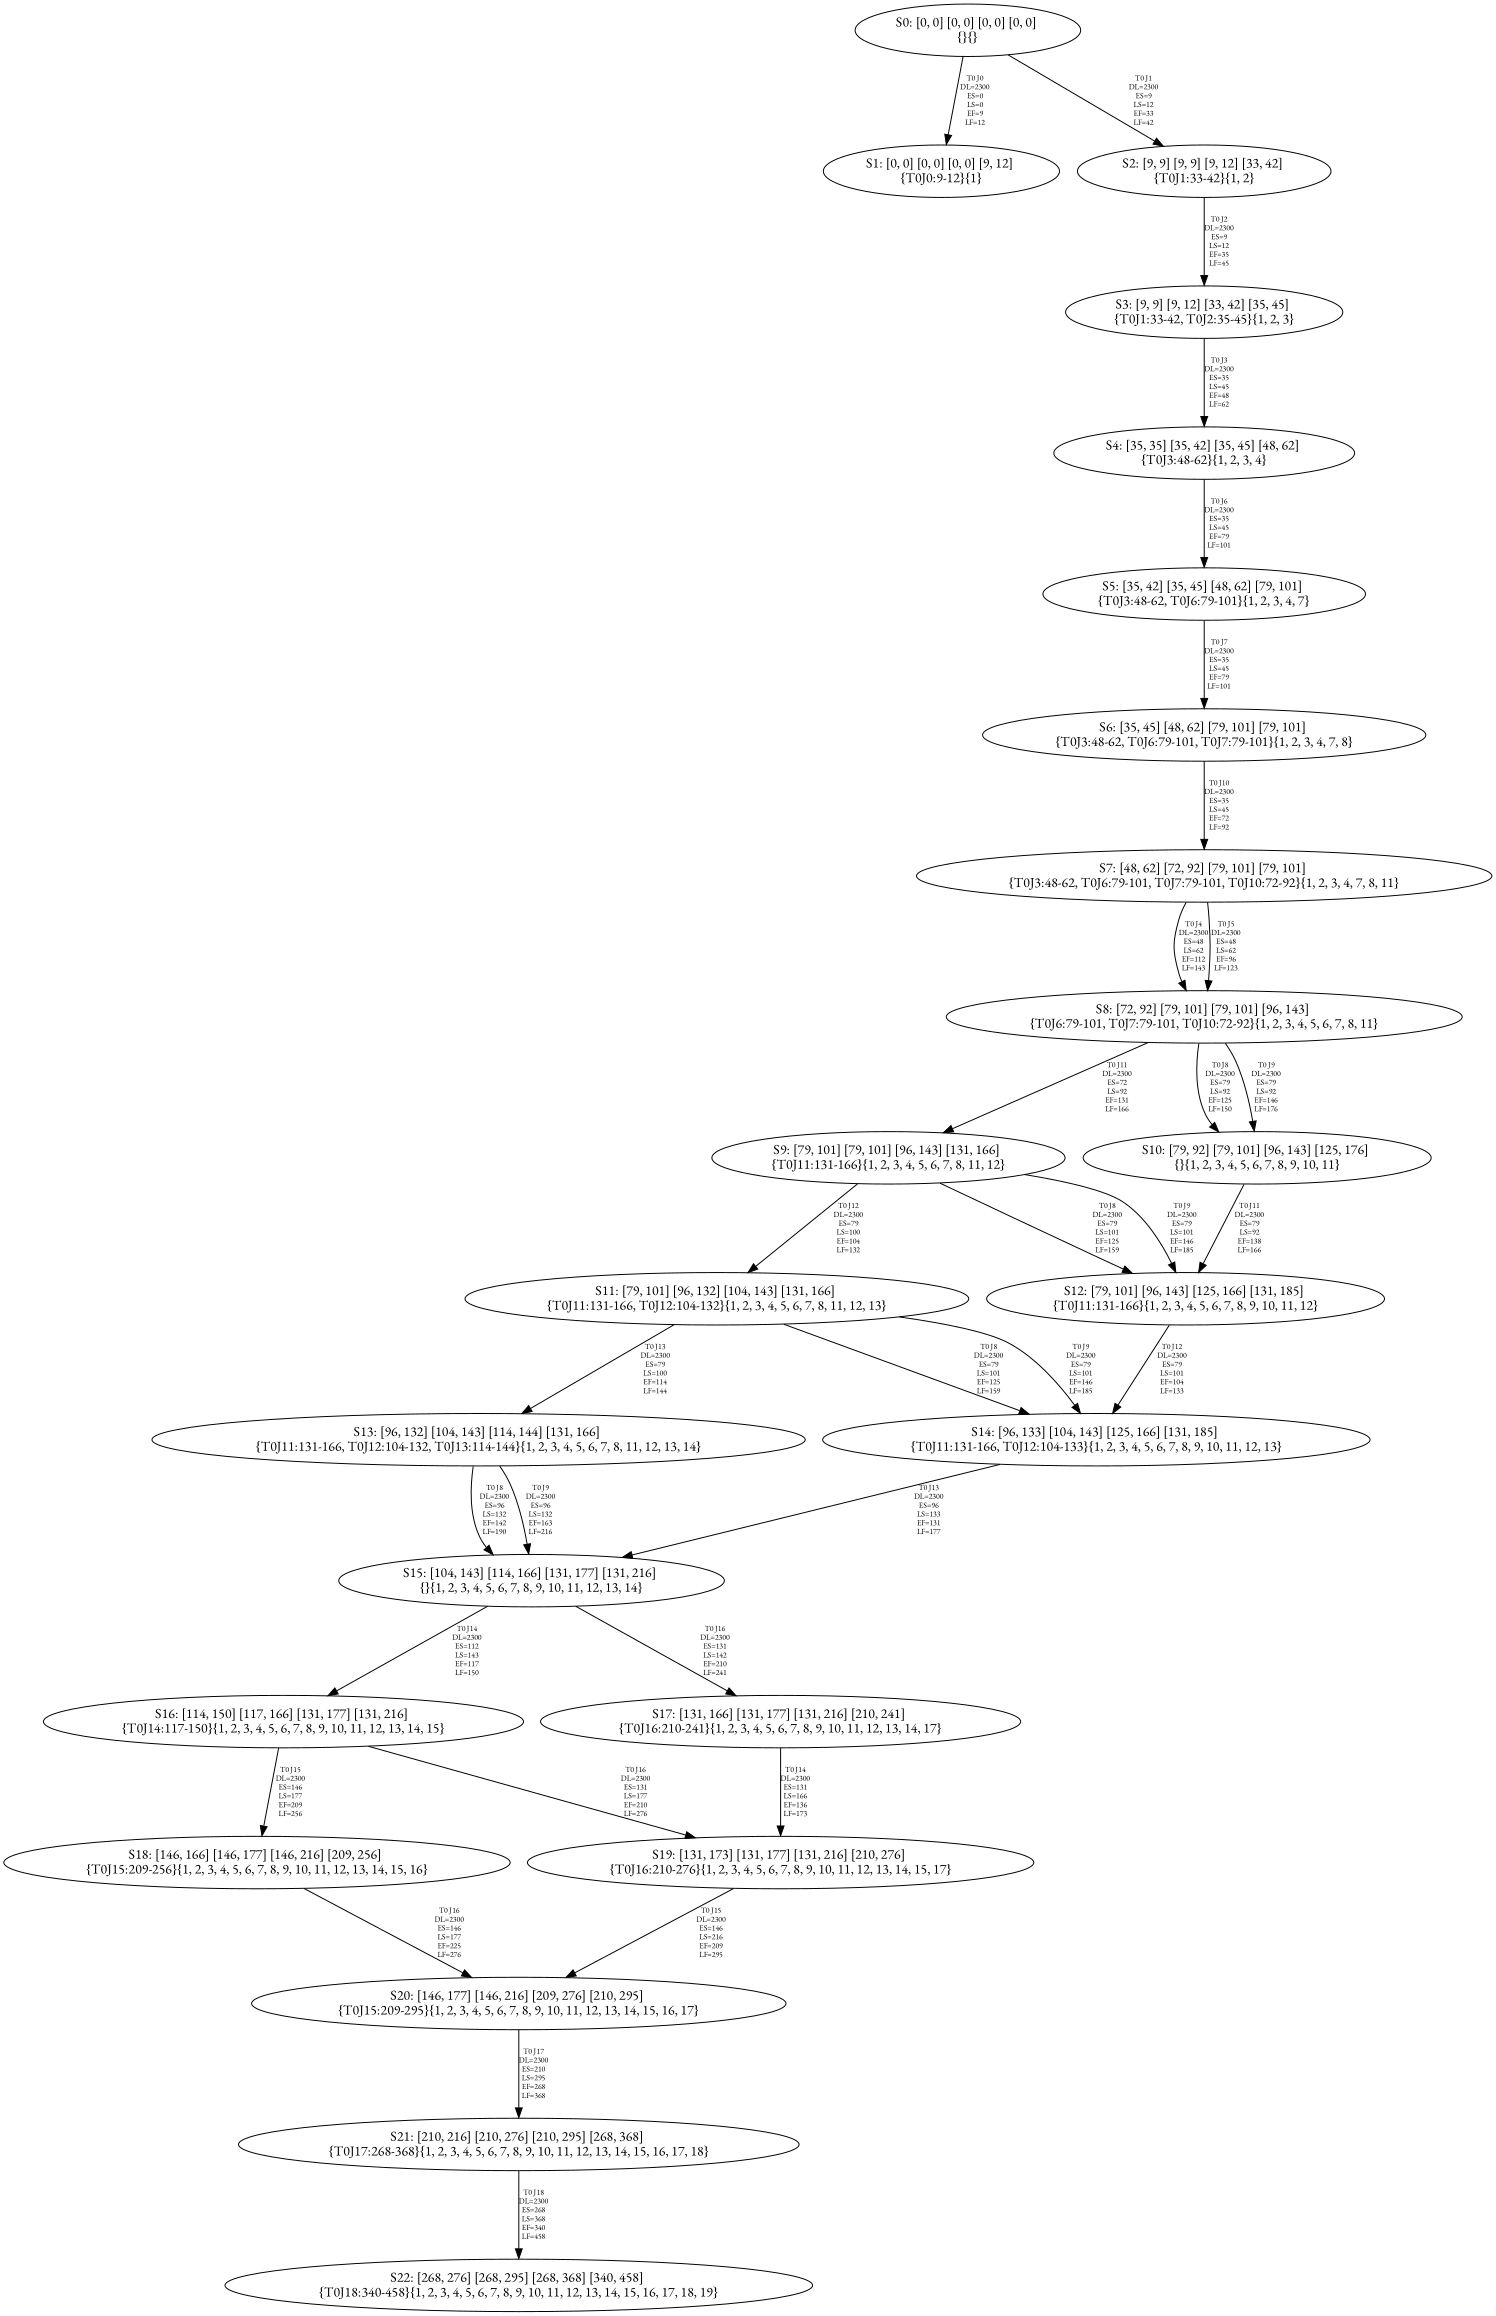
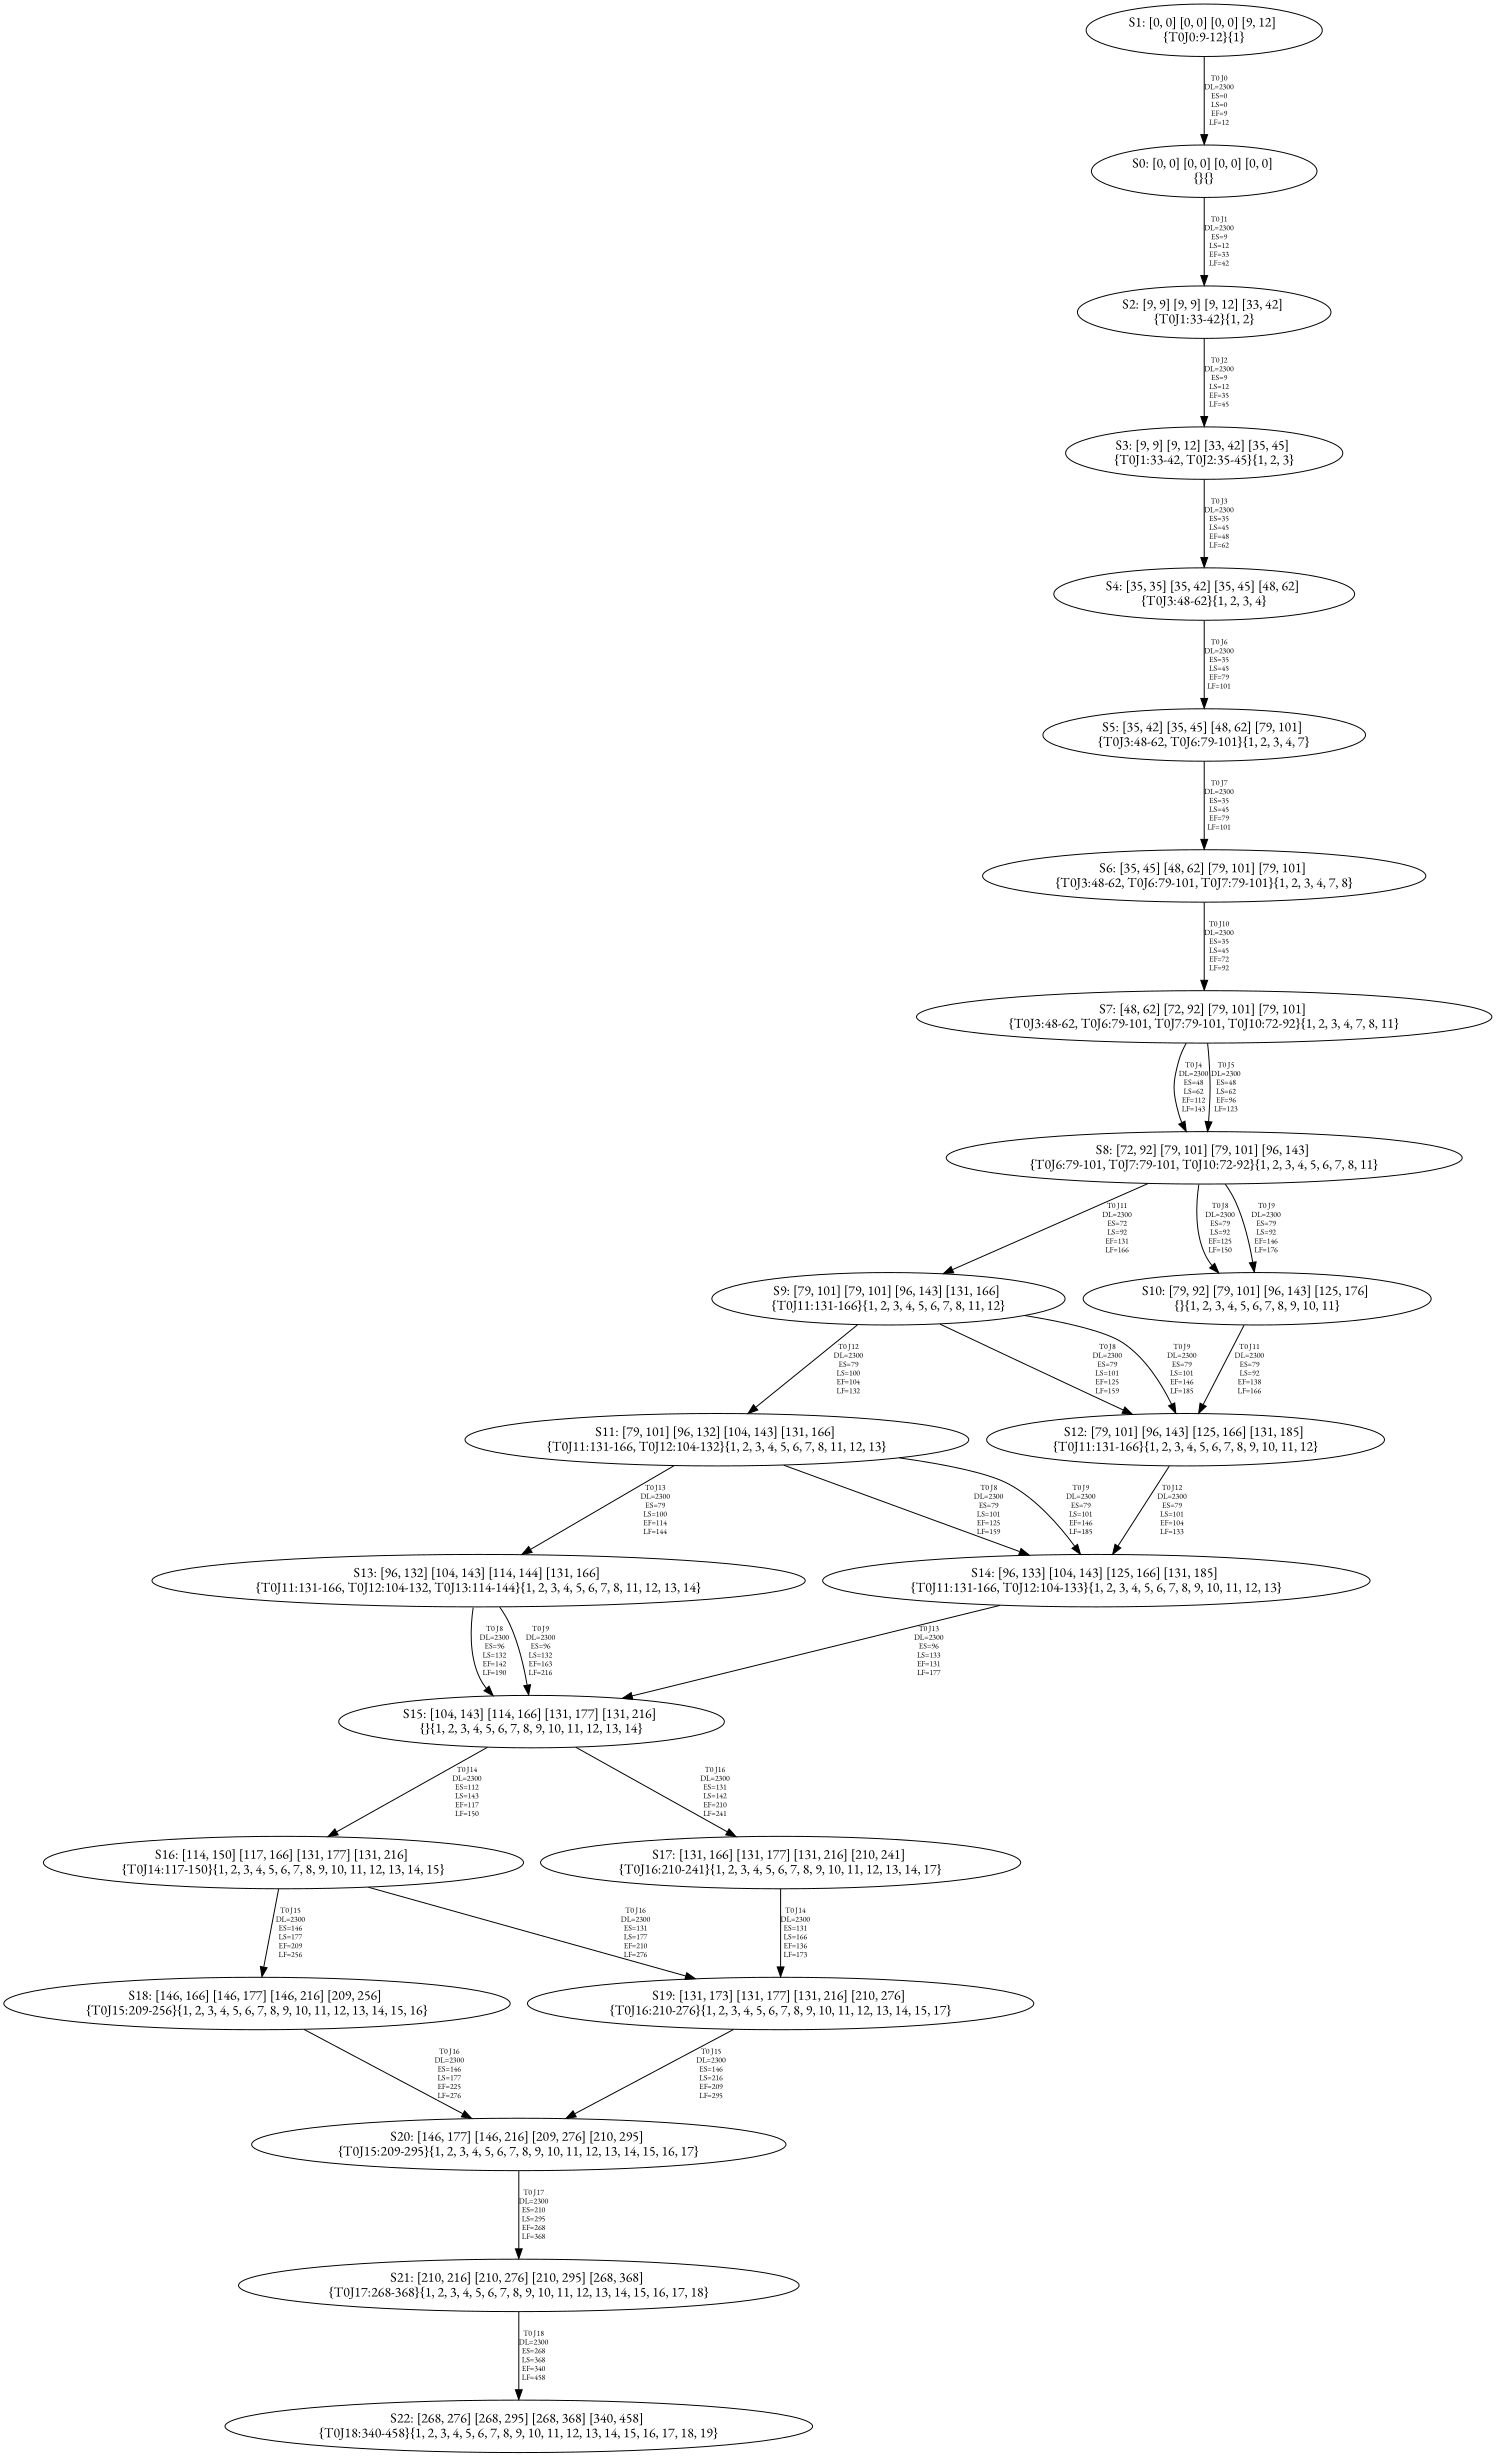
edge "S0: [0, 0] [0, 0] [0, 0] [0, 0] {}{}" -> "S1: [0, 0] [0, 0] [0, 0] [9, 12] {T0J0:9-12}{1}": reversed
